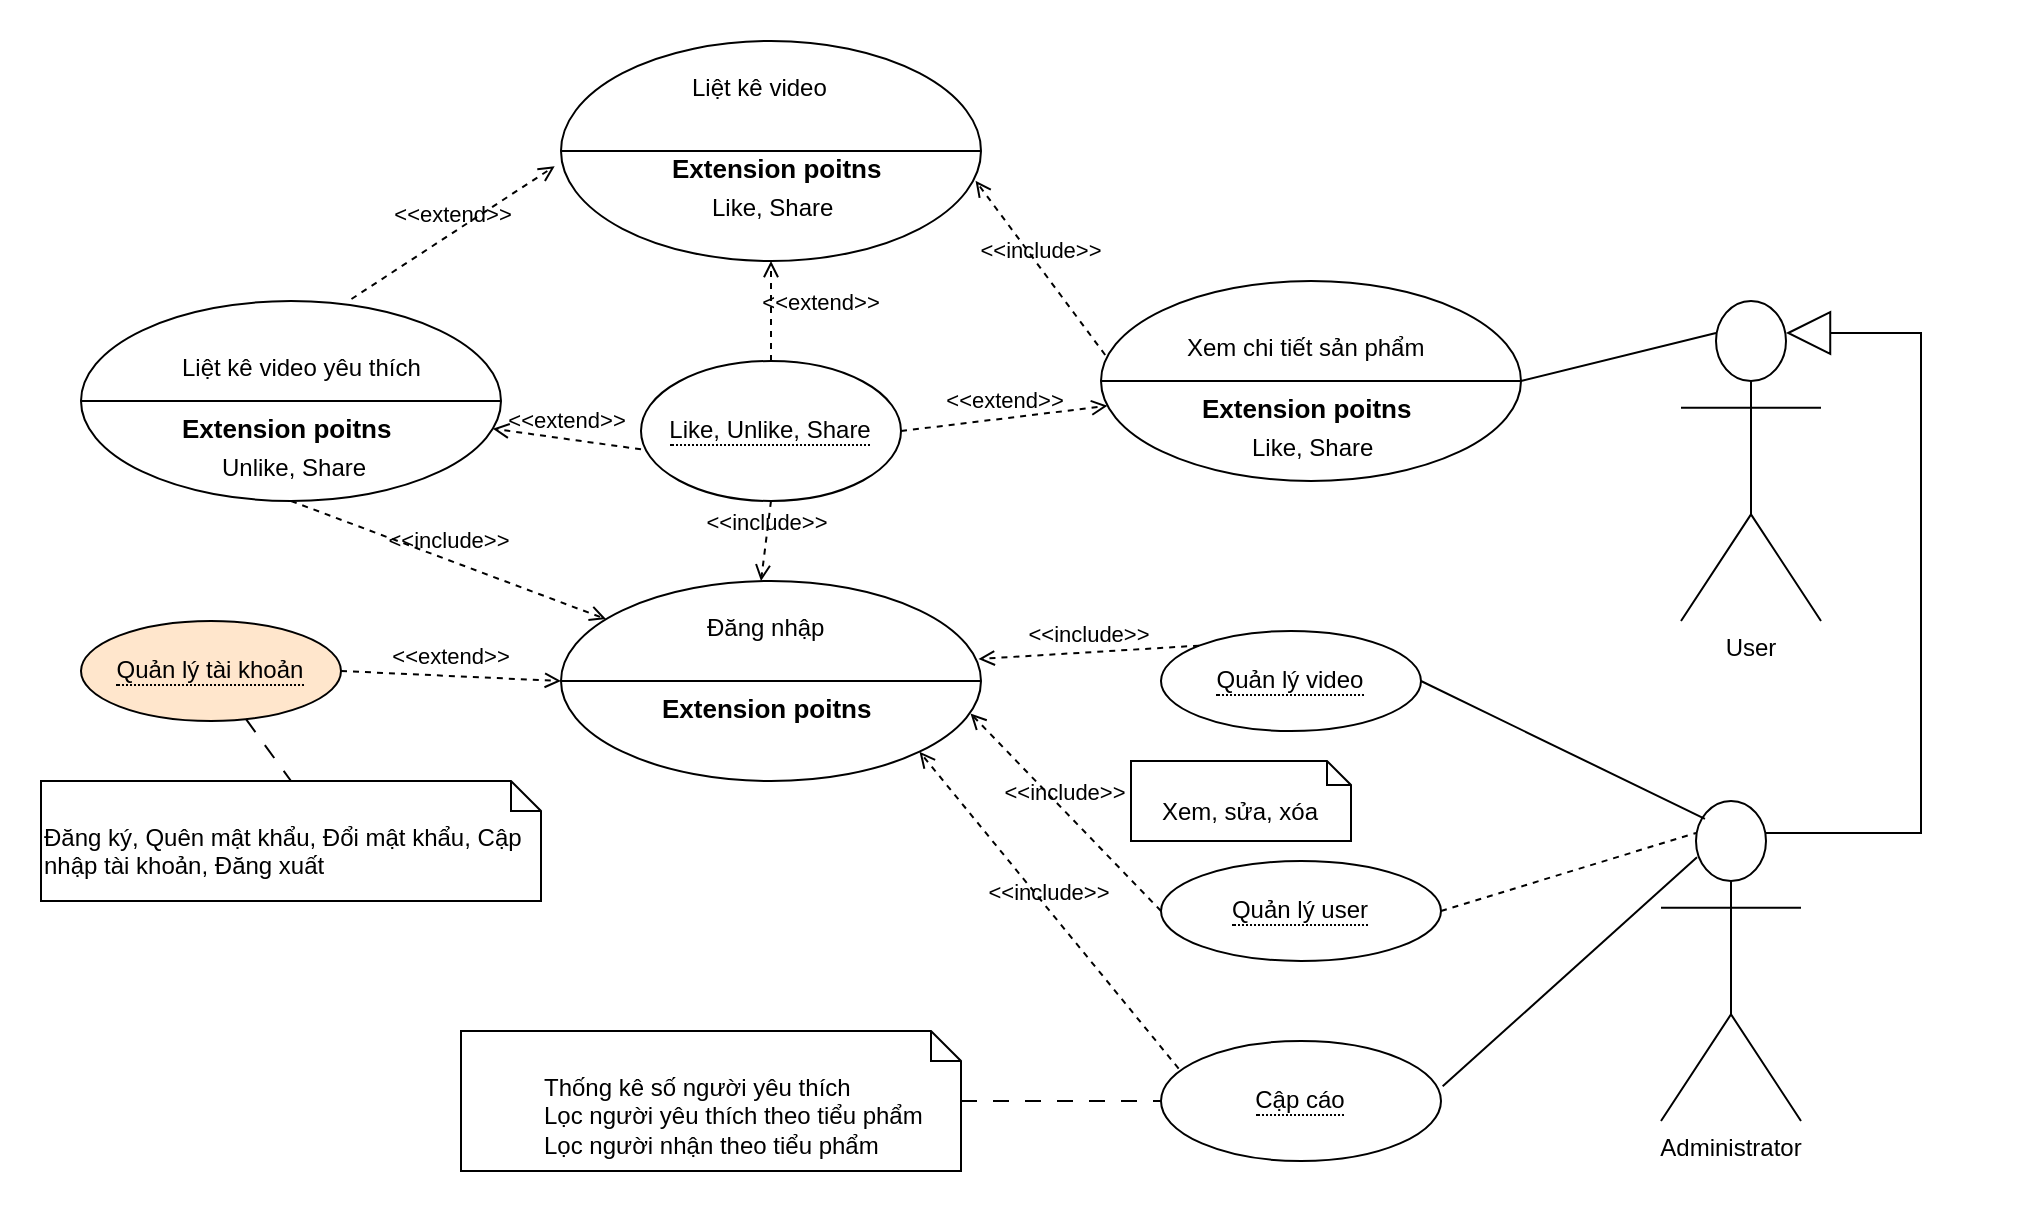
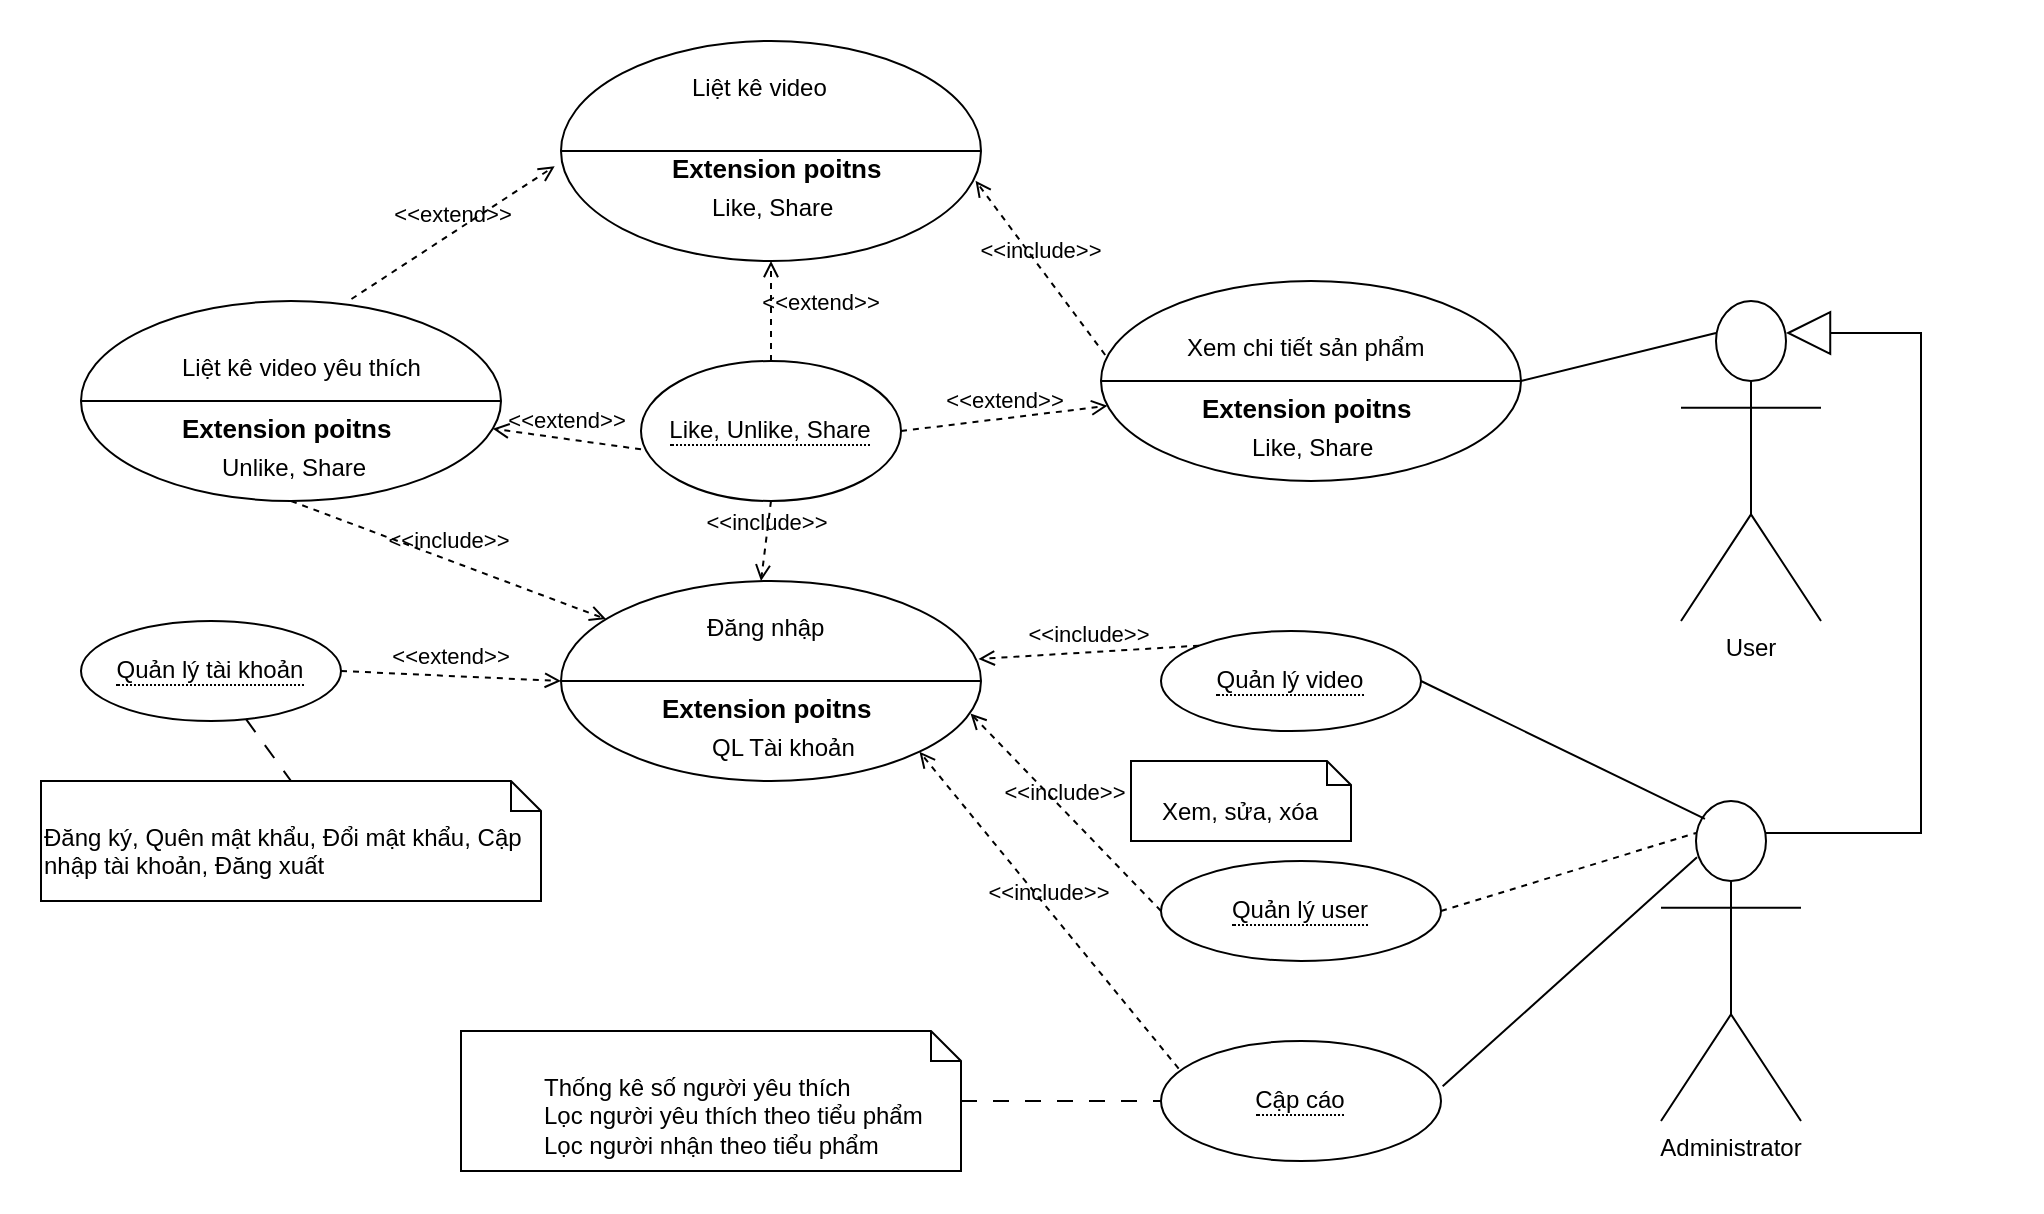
node "Quản lý tài khoản": fillcolor #ffe6cc -> #ffffff
node "QL Tài khoản": added
